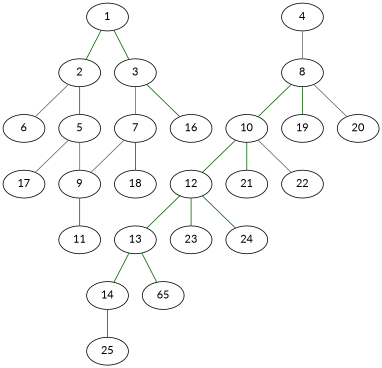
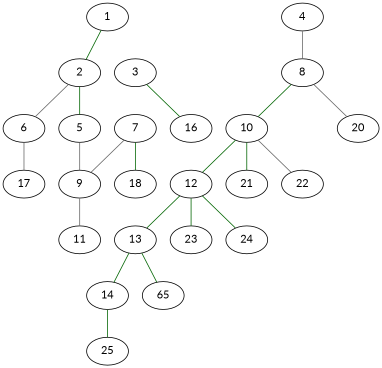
edge "1" -- "3": removed
edge "3" -- "7": removed
node "19": removed
edge "5" -- "17": now "6" -- "17"
edge "9" -- "11": color darkgreen -> gray40
